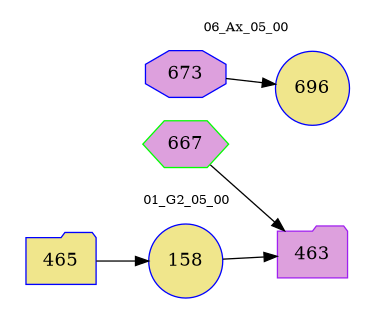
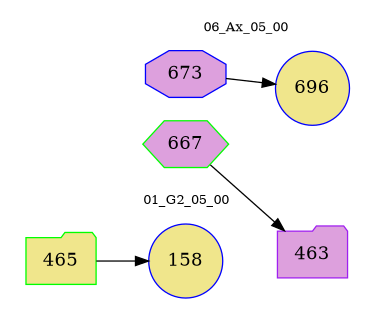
edge "158" -> "463": removed
node "465": color blue -> green
